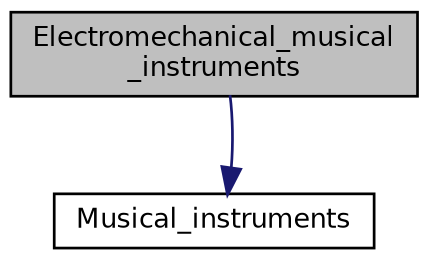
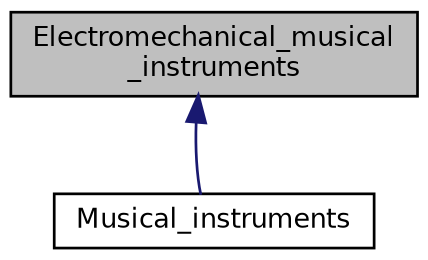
edge "Electromechanical_musical _instruments" -> "Musical_instruments": reversed
